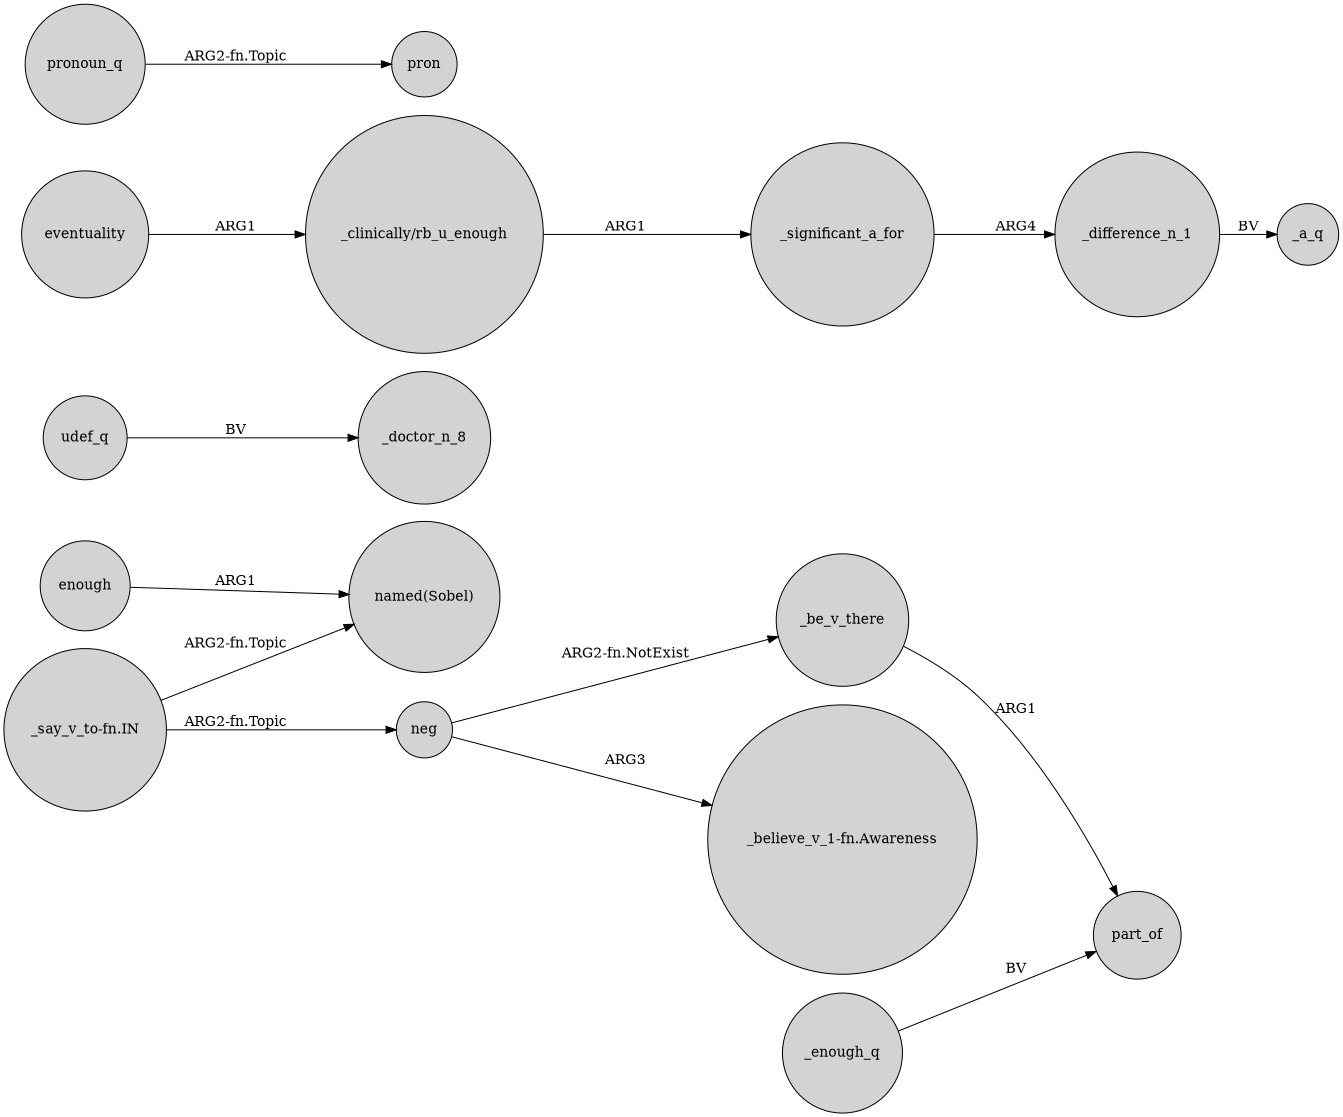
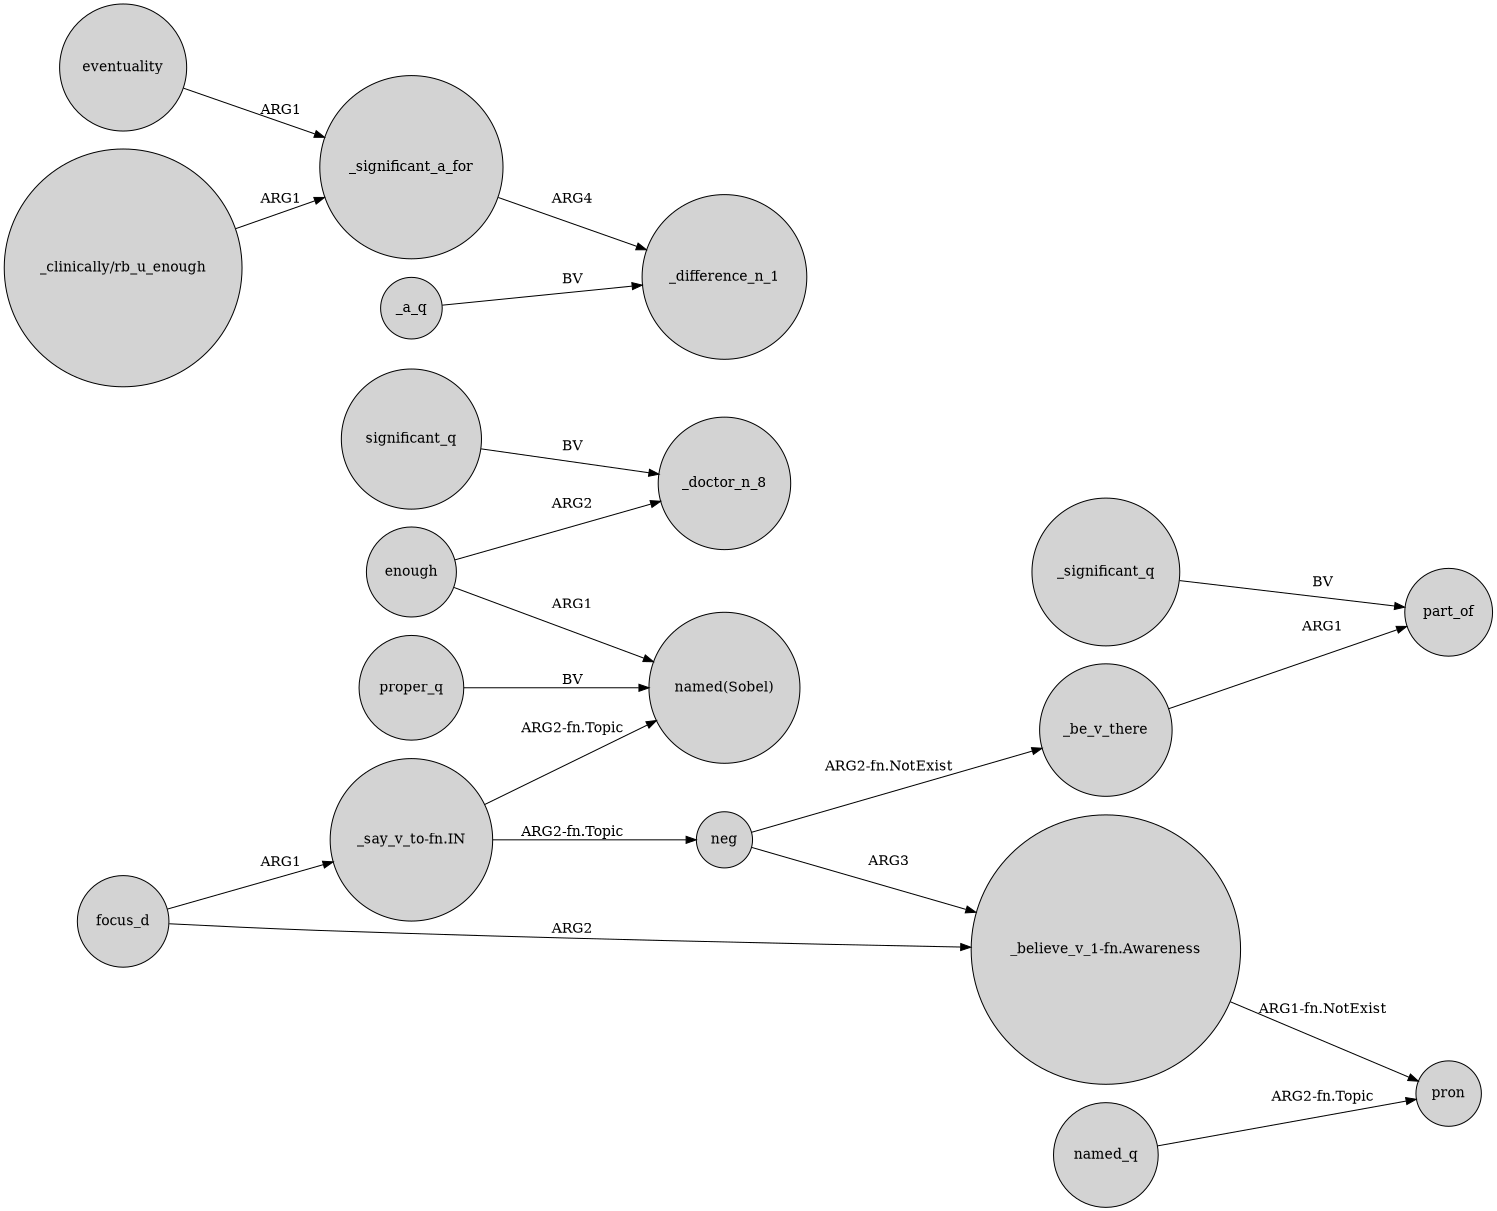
node "pronoun_q": label "pronoun_q" -> "named_q"
edge "eventuality" -> "_clinically/rb_u_enough": now "eventuality" -> "_significant_a_for"
edge "_difference_n_1" -> "_a_q": reversed
node "udef_q": label "udef_q" -> "significant_q"
edge "enough" -> "_doctor_n_8": added, label "ARG2"
node "proper_q": added
node "focus_d": added
edge "_believe_v_1-fn.Awareness" -> "pron": added, label "ARG1-fn.NotExist"
node "_enough_q": label "_enough_q" -> "_significant_q"
